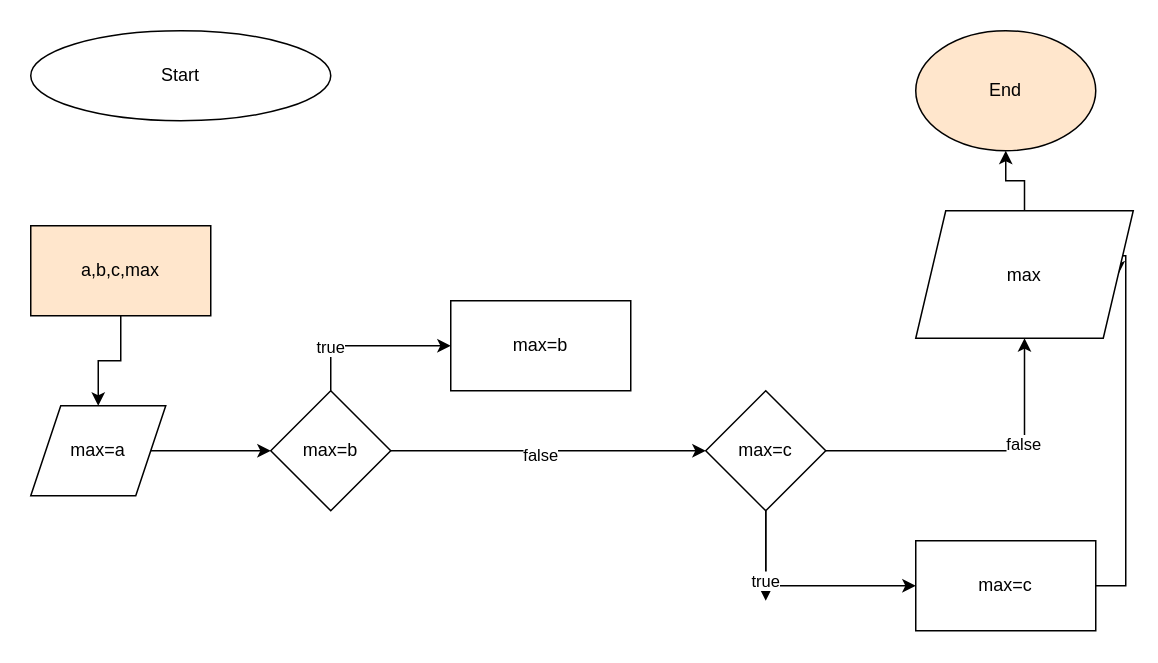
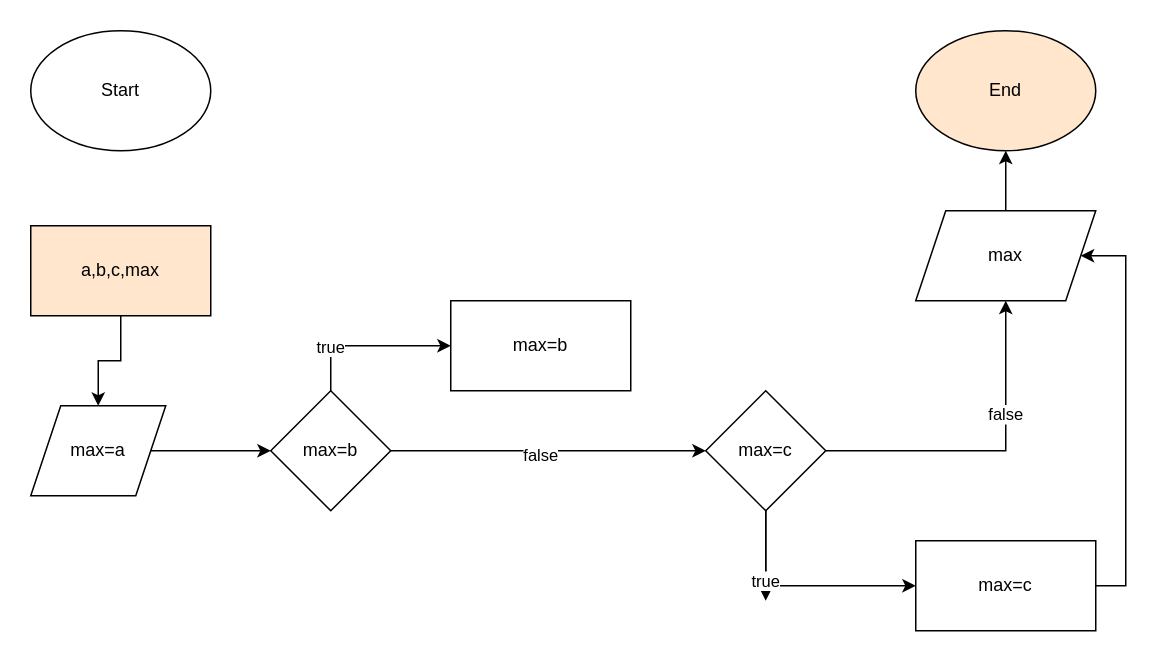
node "Start": size 300x90 -> 180x120
node "max": size 218x128 -> 180x90
